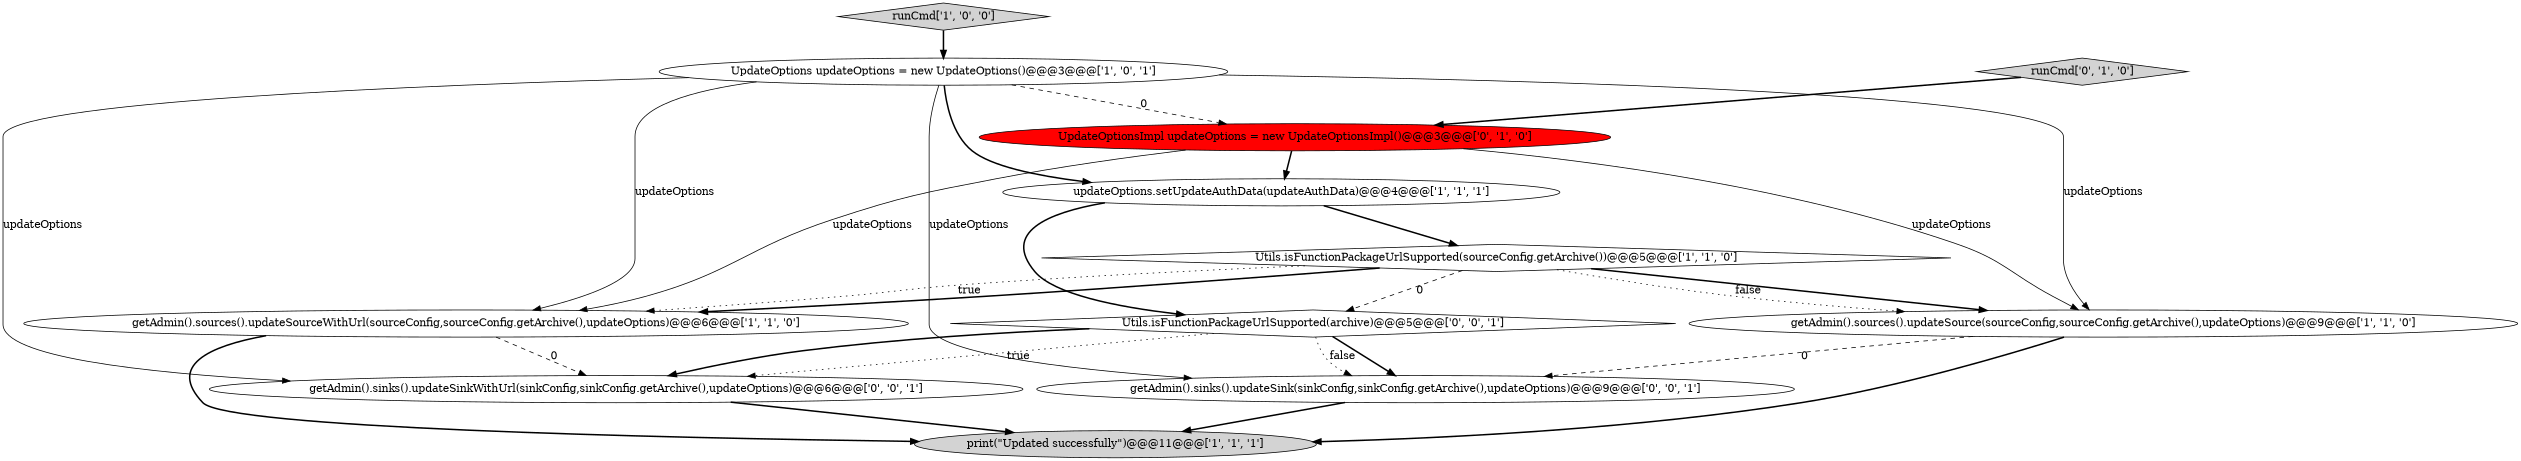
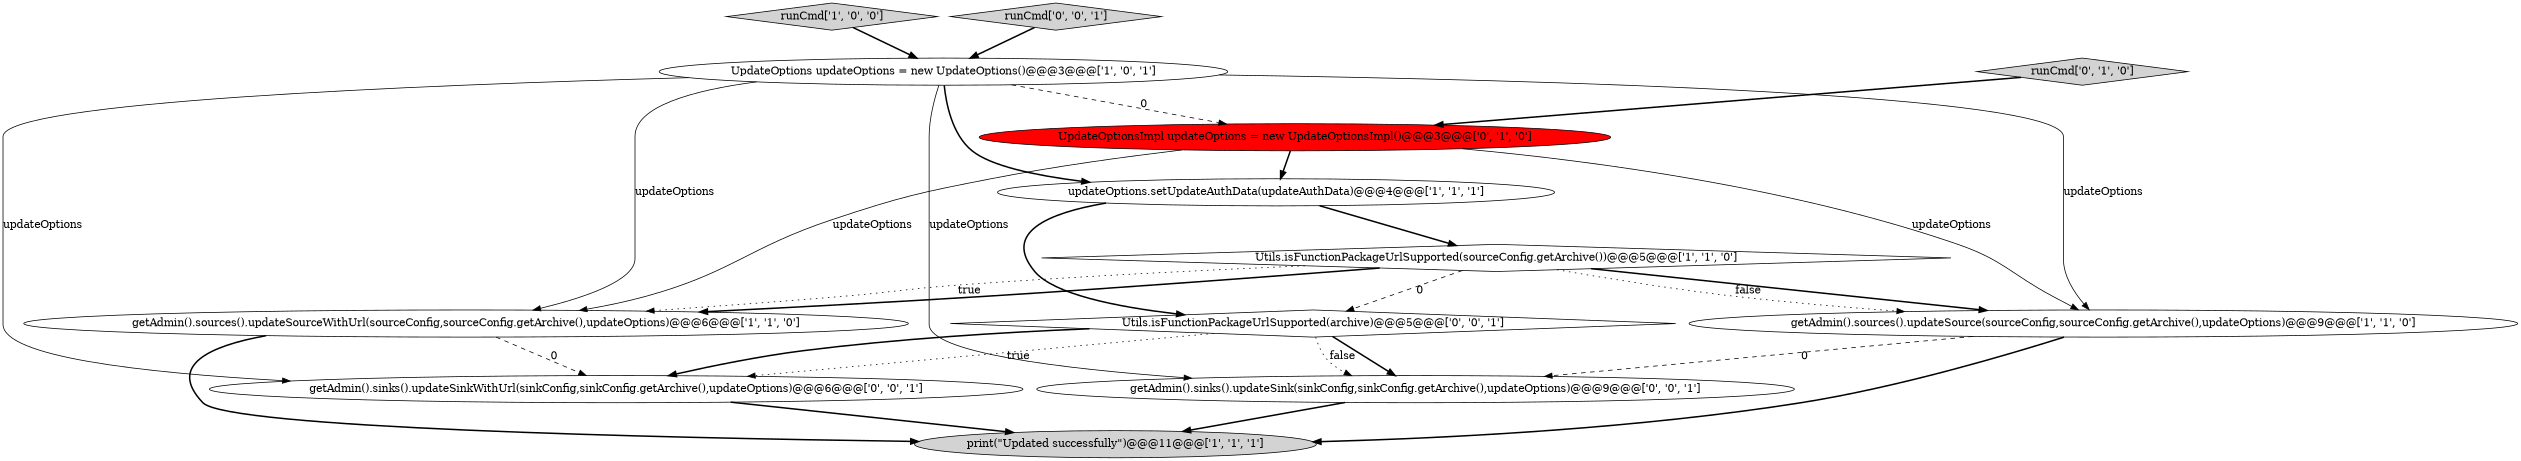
node "runCmd['0', '0', '1']": added
